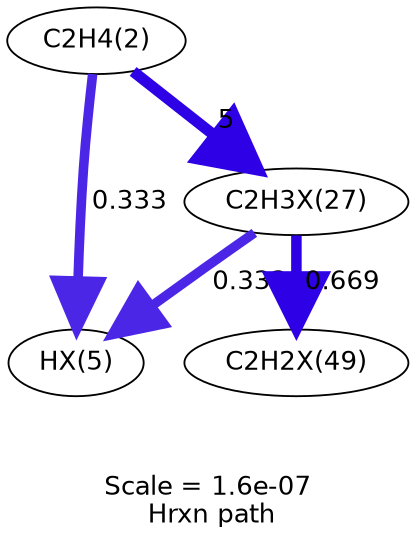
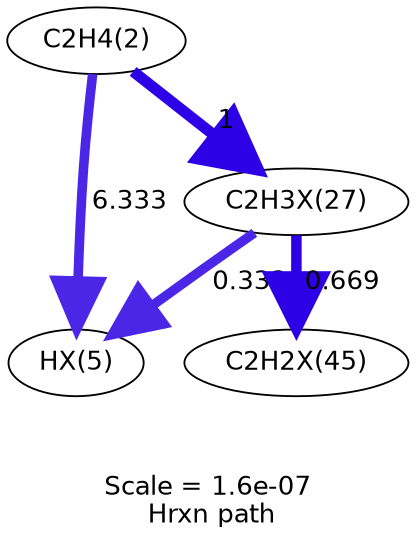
edge "C2H4(2)" -> "C2H3X(27)": label " 5" -> " 1"
edge "C2H4(2)" -> "HX(5)": label " 0.333" -> " 6.333"
node "C2H2X(49)": label "C2H2X(49)" -> "C2H2X(45)"
